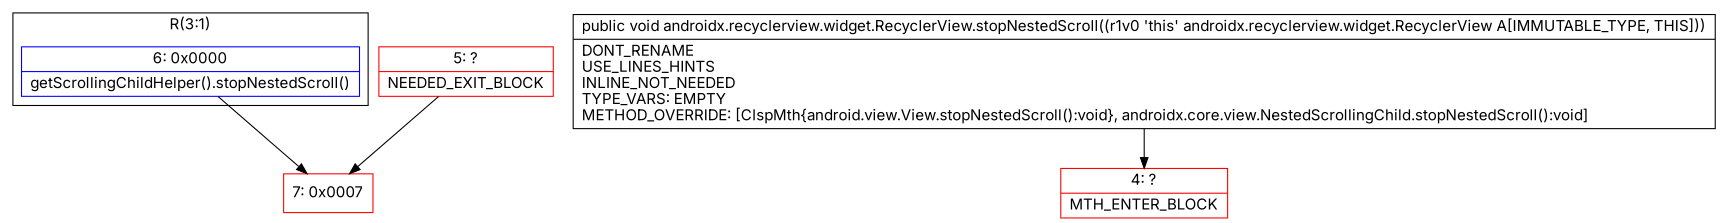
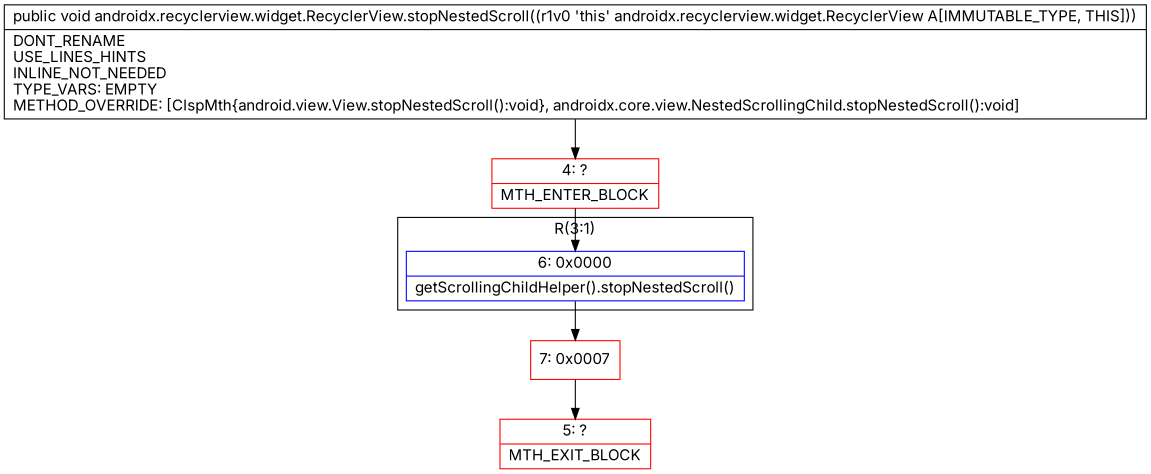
node "5: ?": text "NEEDED_EXIT_BLOCK" -> "MTH_EXIT_BLOCK"
edge "5: ?" -> "7: 0x0007": reversed
edge "4: ?" -> "6: 0x0000": added
